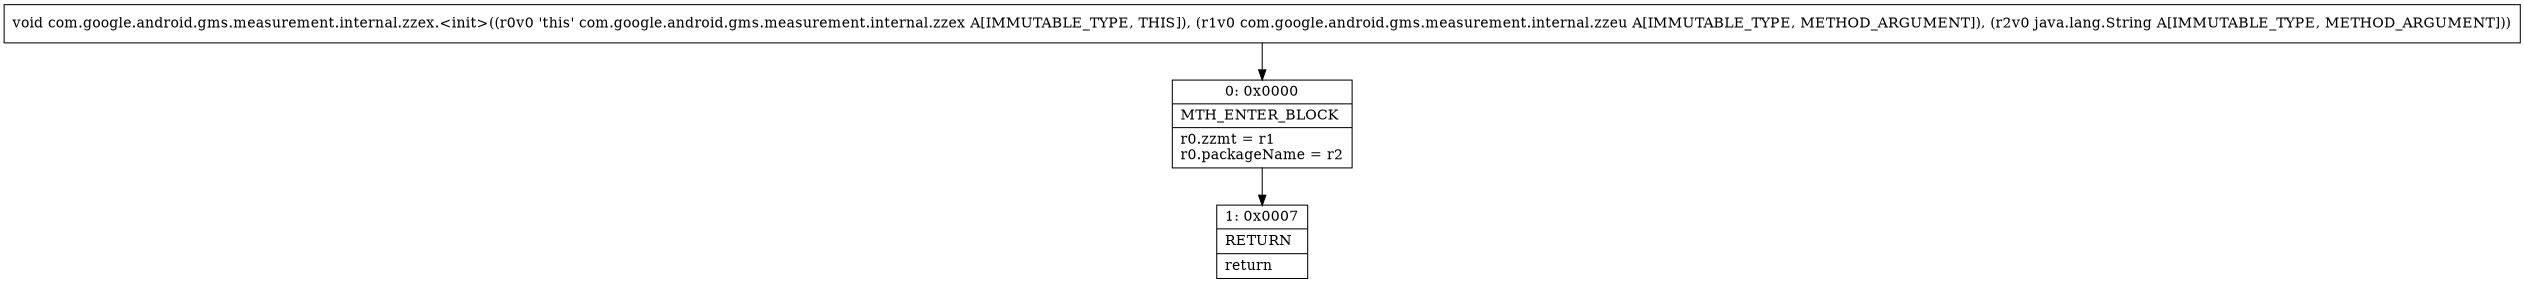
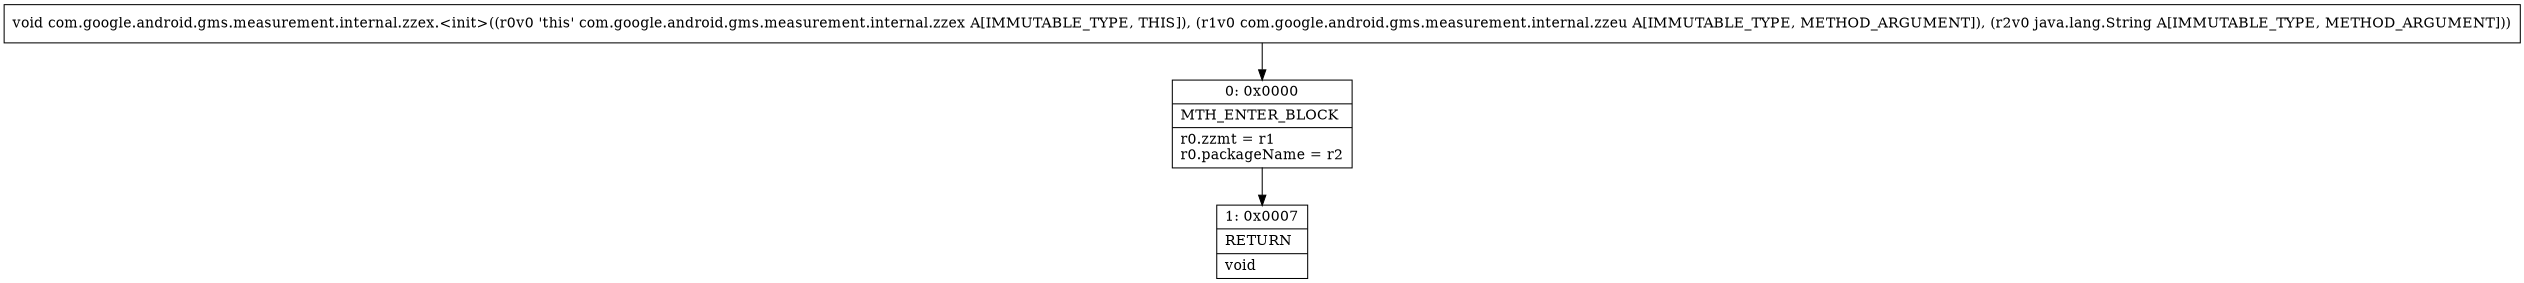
node "1: 0x0007": text "return" -> "void"
